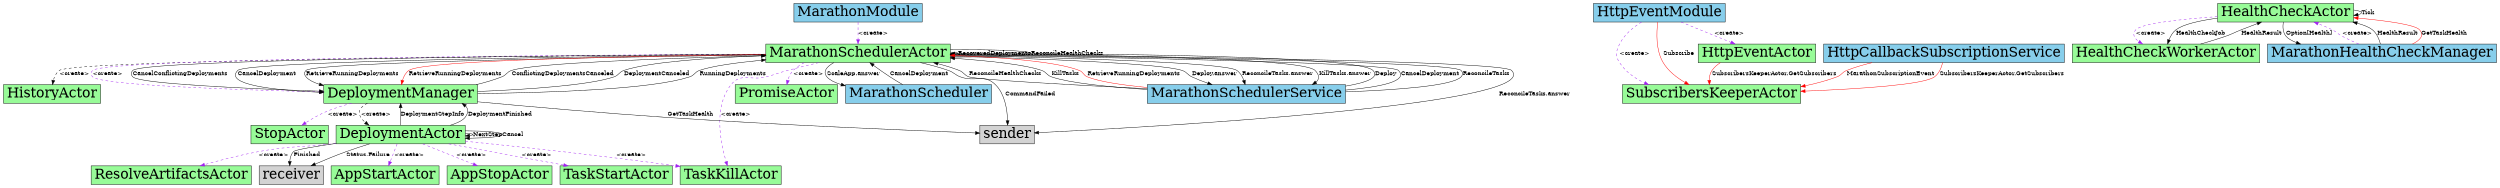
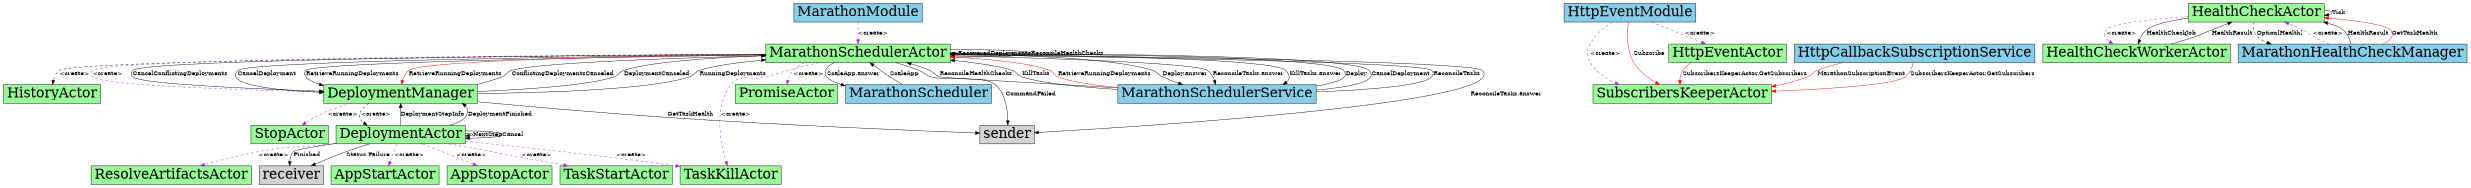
edge "HealthCheckActor" -> "MarathonHealthCheckManager": style solid -> dashed
edge "MarathonScheduler" -> "MarathonSchedulerActor": label "CancelDeployment" -> "ScaleApp"
